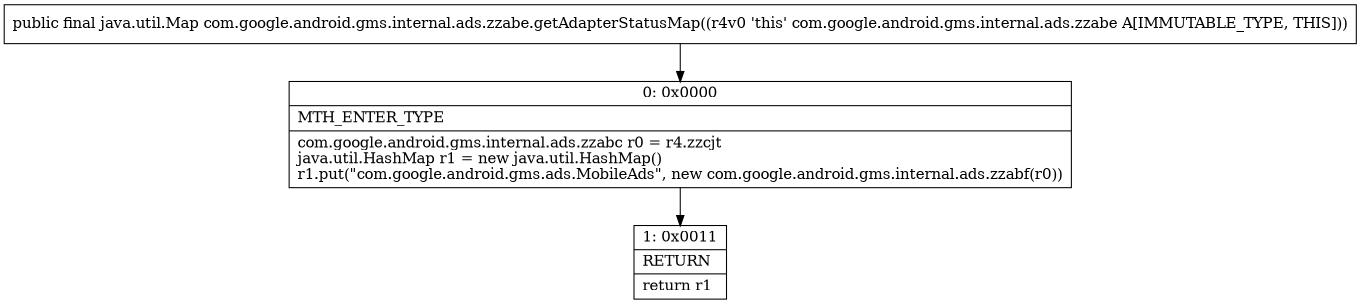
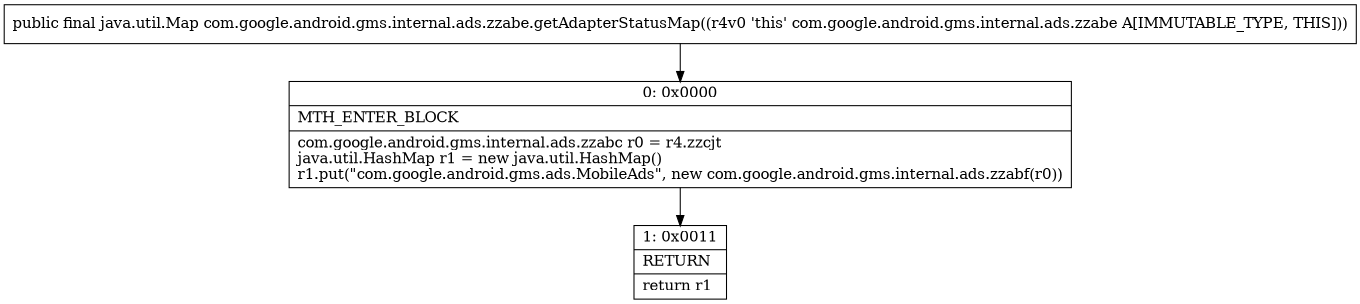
node "0: 0x0000": text "MTH_ENTER_TYPE" -> "MTH_ENTER_BLOCK"
